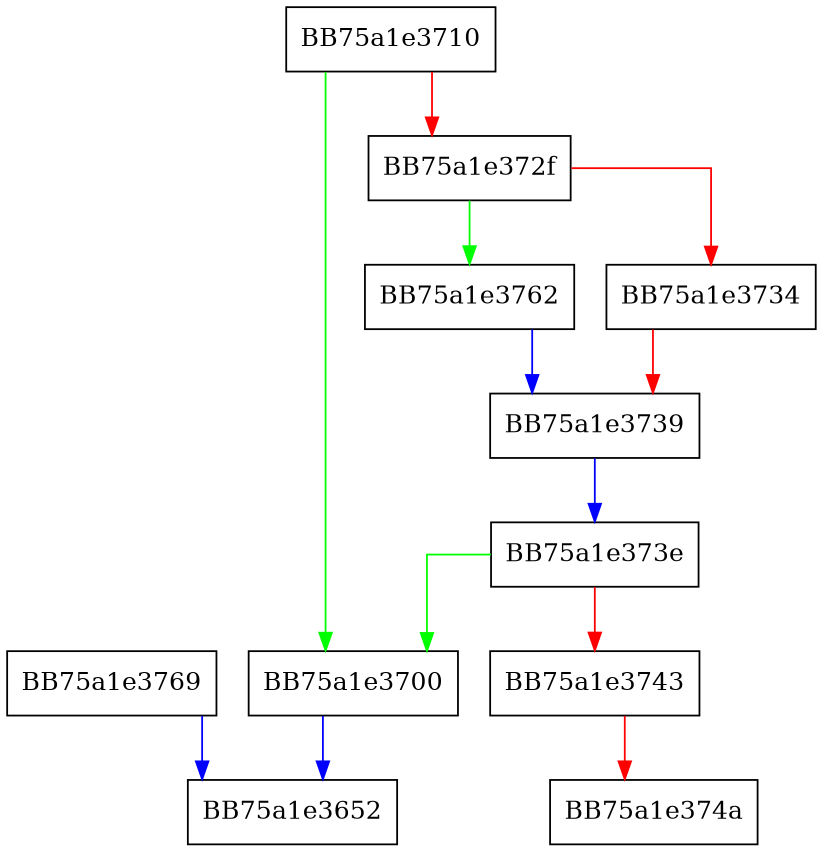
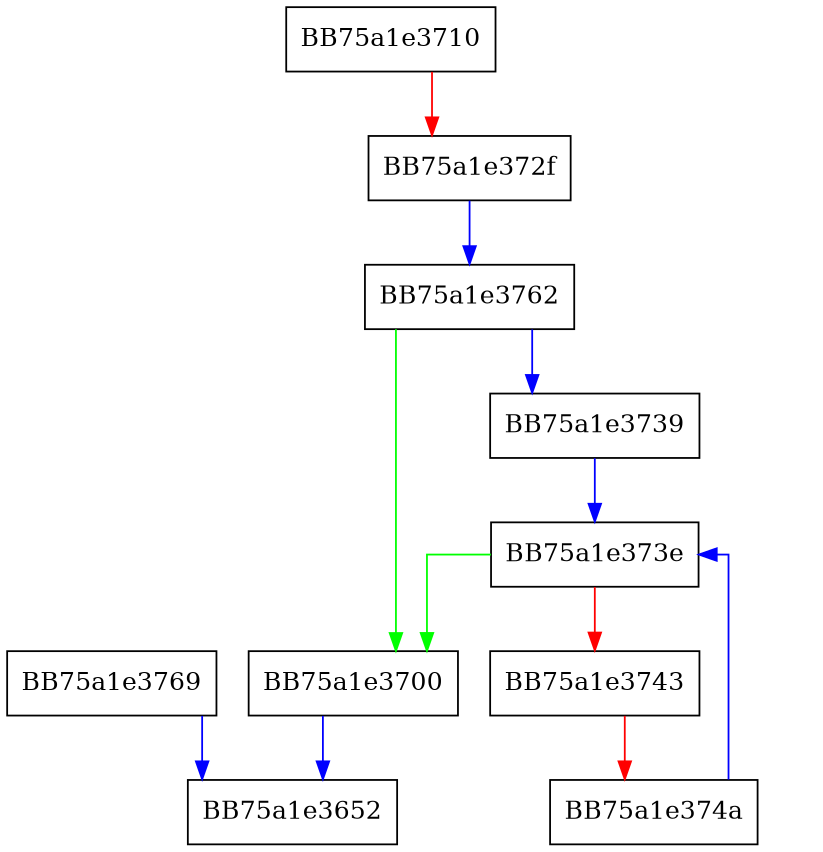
edge "BB75a1e372f" -> "BB75a1e3762": color green -> blue
node "BB75a1e3734": removed
edge "BB75a1e3710" -> "BB75a1e3700": now "BB75a1e3762" -> "BB75a1e3700"
edge "BB75a1e374a" -> "BB75a1e373e": added
